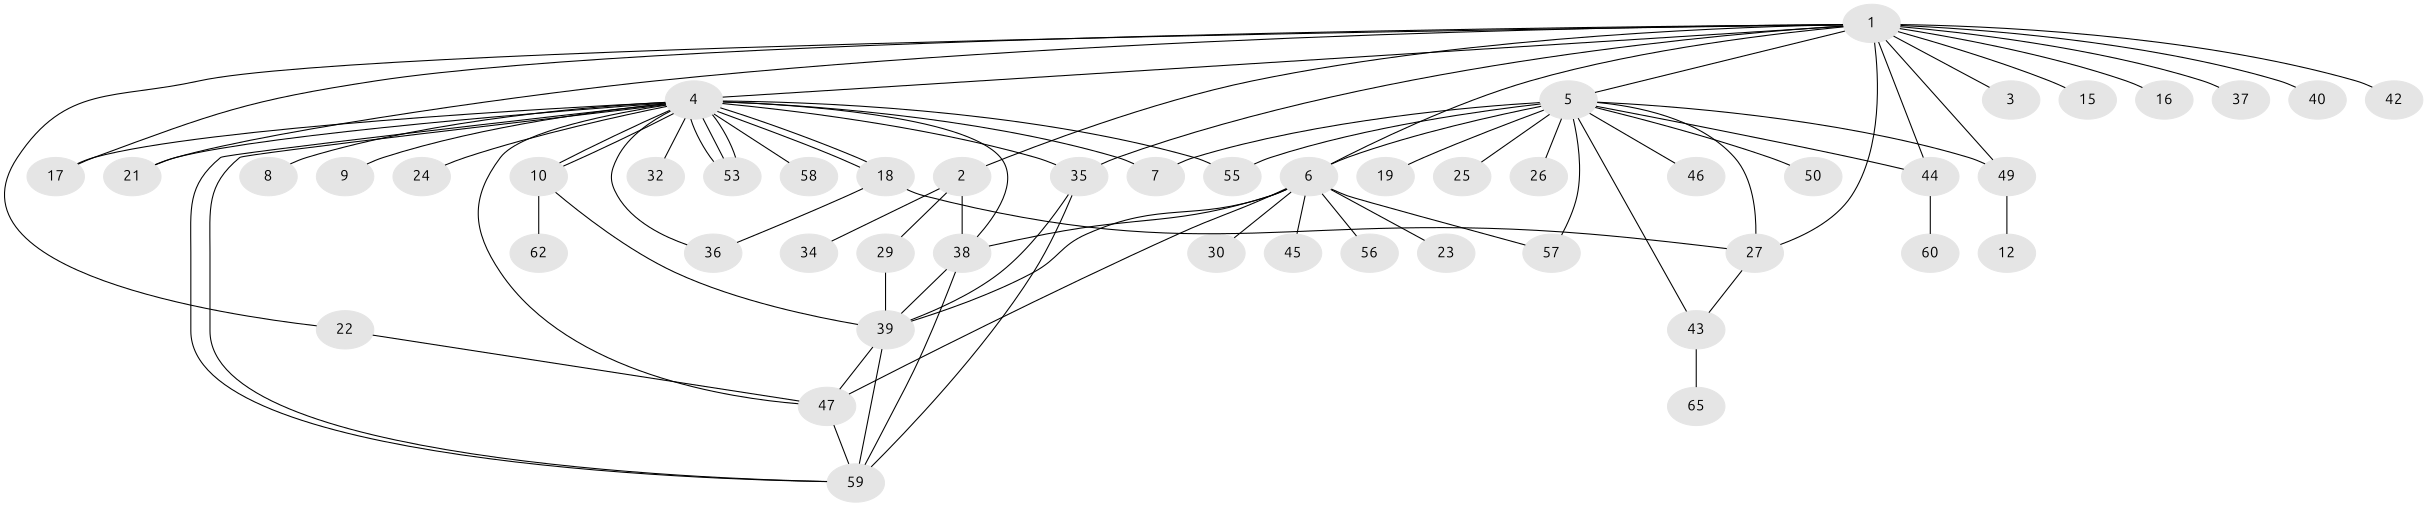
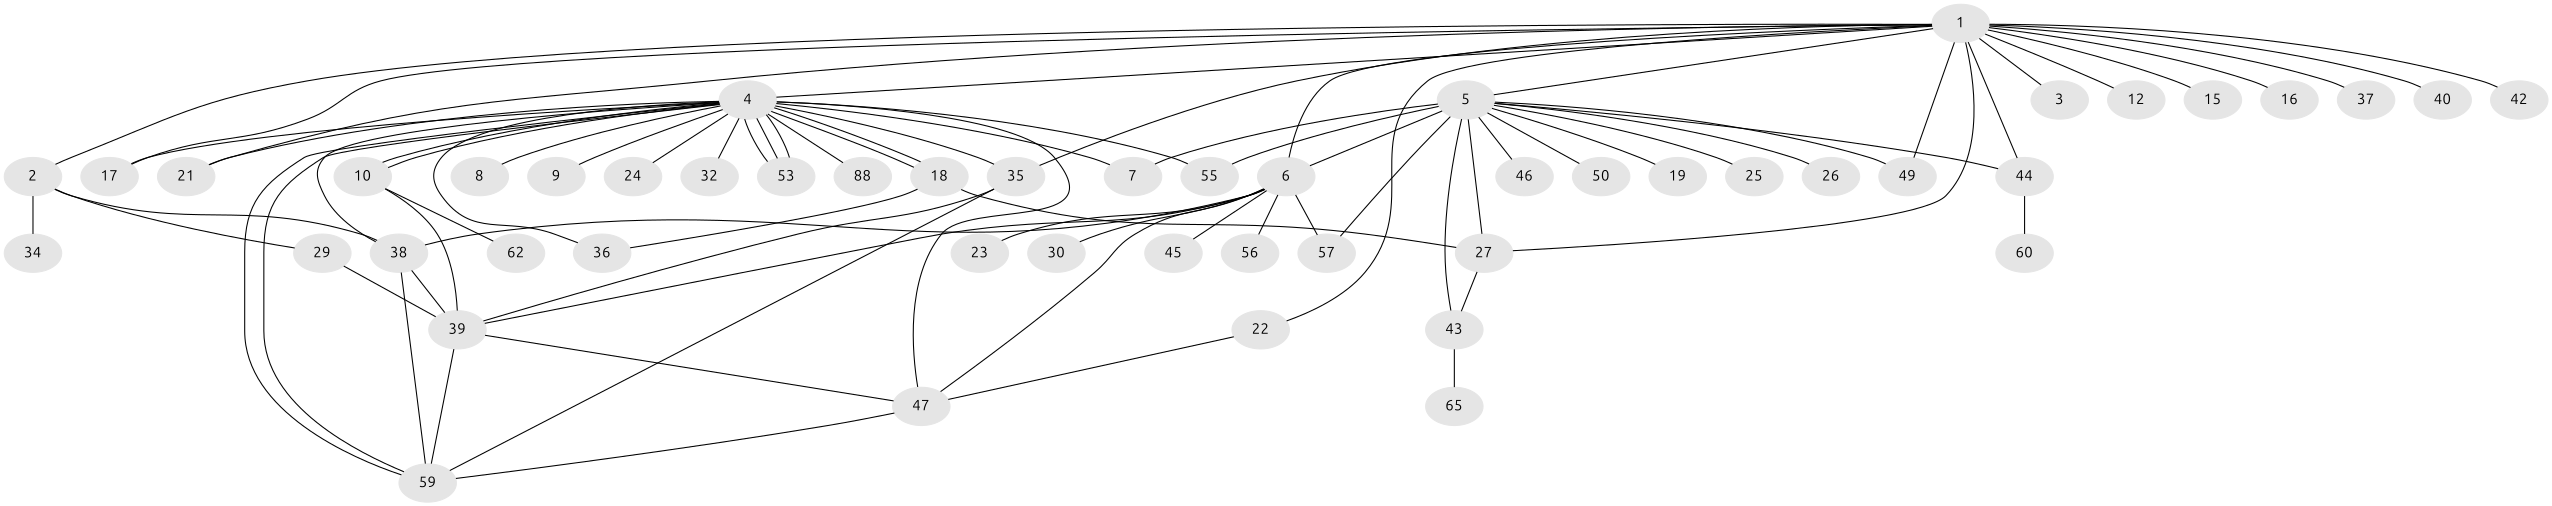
node "58": label "58" -> "88"
edge "49" -- "12": now "1" -- "12"
